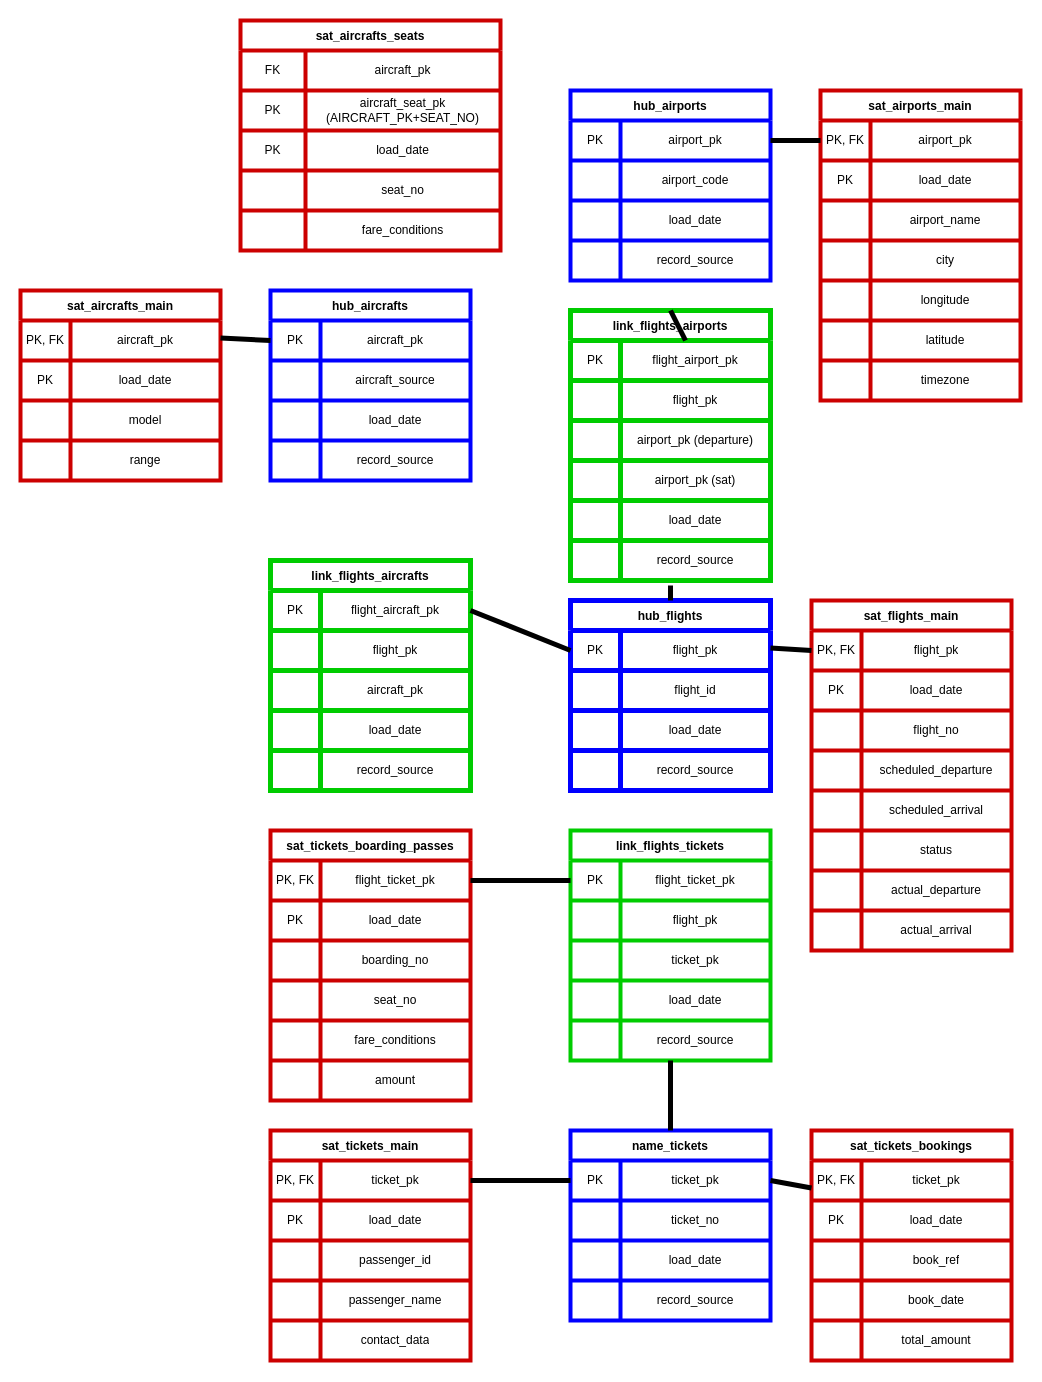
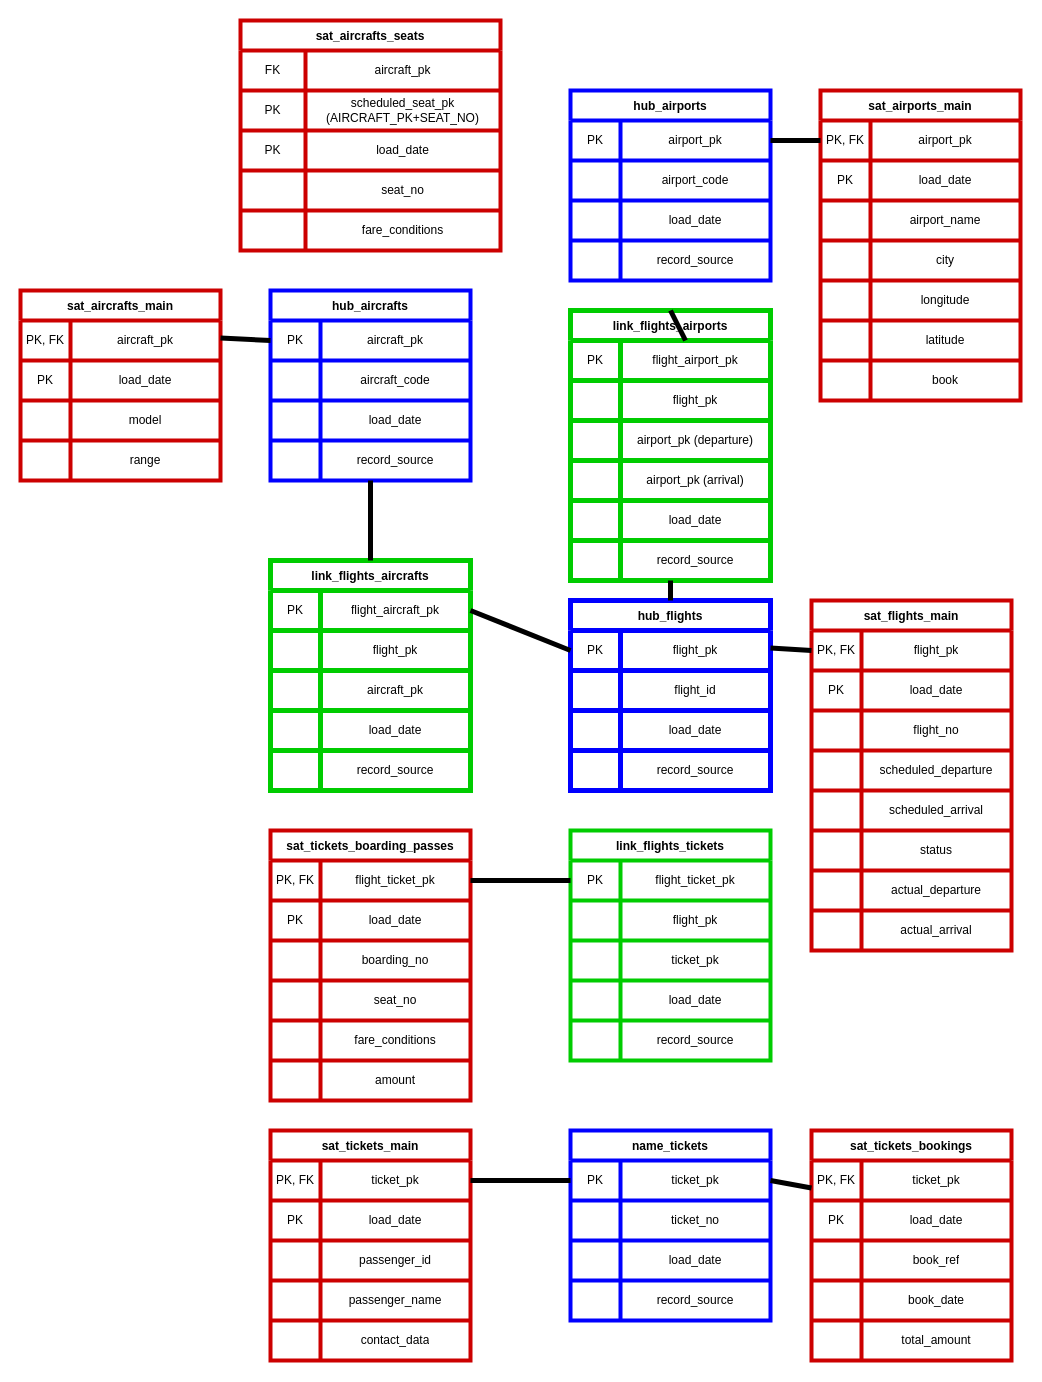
node "aircraft_seat_pk (AIRCRAFT_PK+SEAT_NO)": label "aircraft_seat_pk (AIRCRAFT_PK+SEAT_NO)" -> "scheduled_seat_pk (AIRCRAFT_PK+SEAT_NO)"
node "aircraft_source": label "aircraft_source" -> "aircraft_code"
node "timezone": label "timezone" -> "book"
node "airport_pk (sat)": label "airport_pk (sat)" -> "airport_pk (arrival)"
edge "hub_aircrafts" -- "link_flights_aircrafts": added
edge "link_flights_airports" -- "hub_flights": style dashed -> solid
edge "link_flights_tickets" -- "name_tickets": removed
